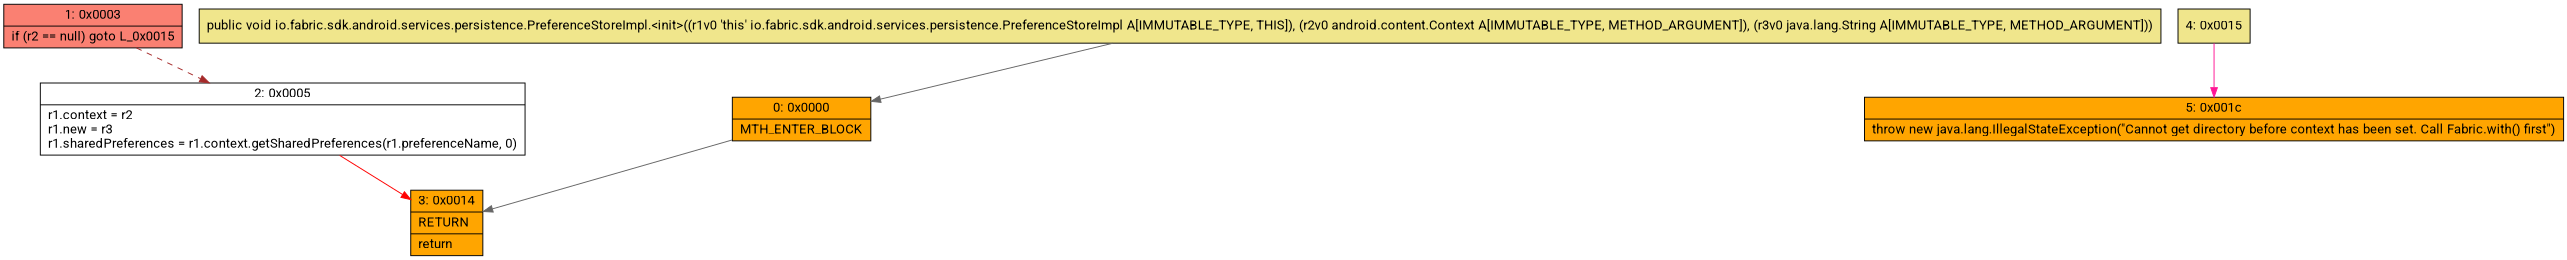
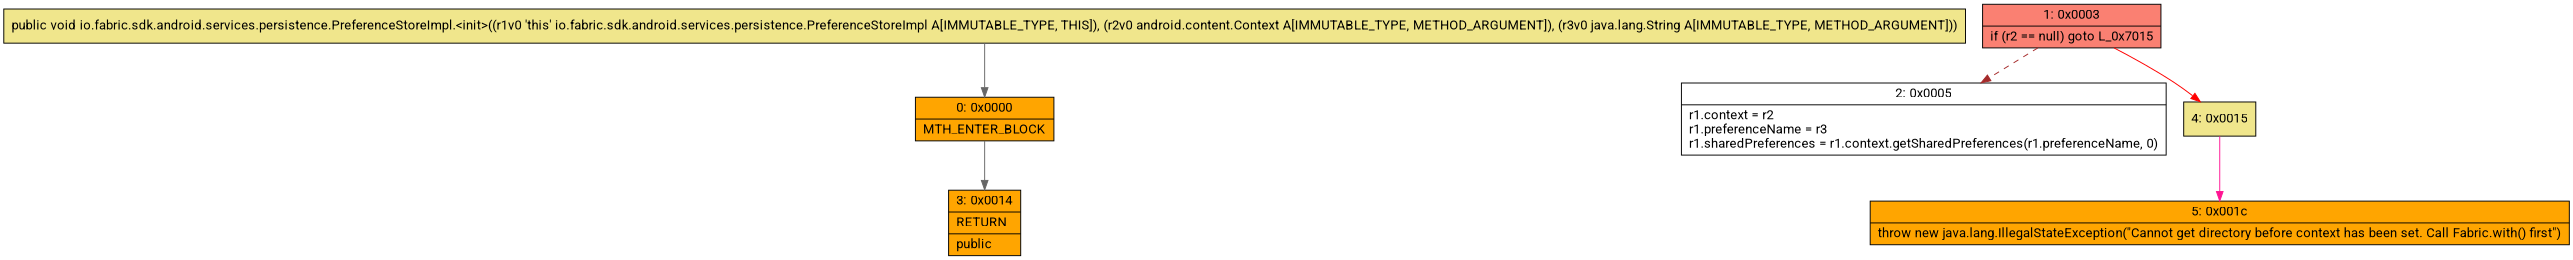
node "1: 0x0003": text "if (r2 == null) goto L_0x0015" -> "if (r2 == null) goto L_0x7015"
edge "1: 0x0003" -> "4: 0x0015": added
node "2: 0x0005": text "r1.new = r3" -> "r1.preferenceName = r3"
edge "2: 0x0005" -> "3: 0x0014": removed
node "3: 0x0014": text "return" -> "public"
